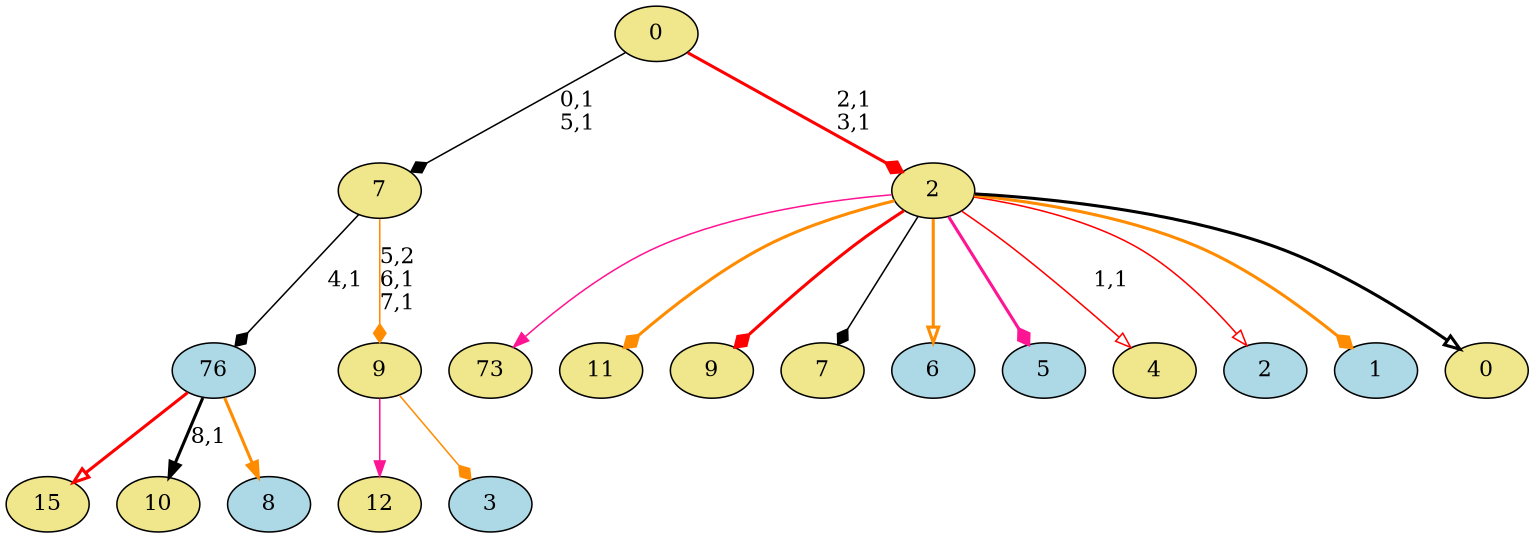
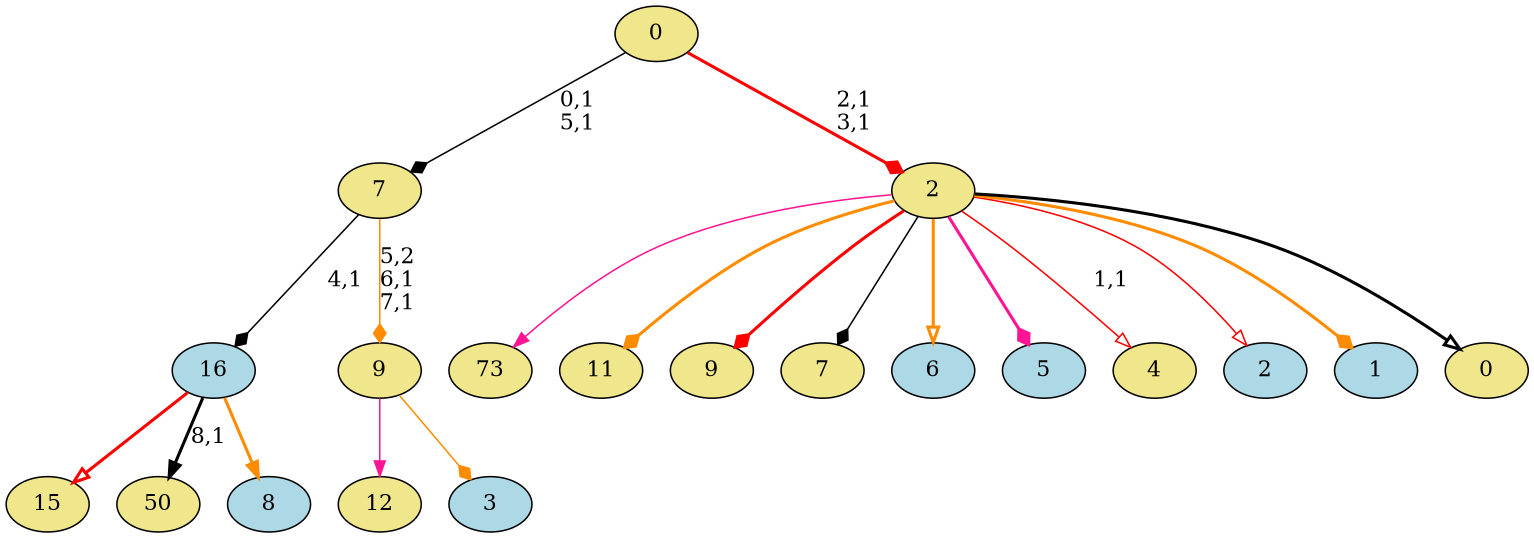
node "76": label "76" -> "16"
node "10": label "10" -> "50"
